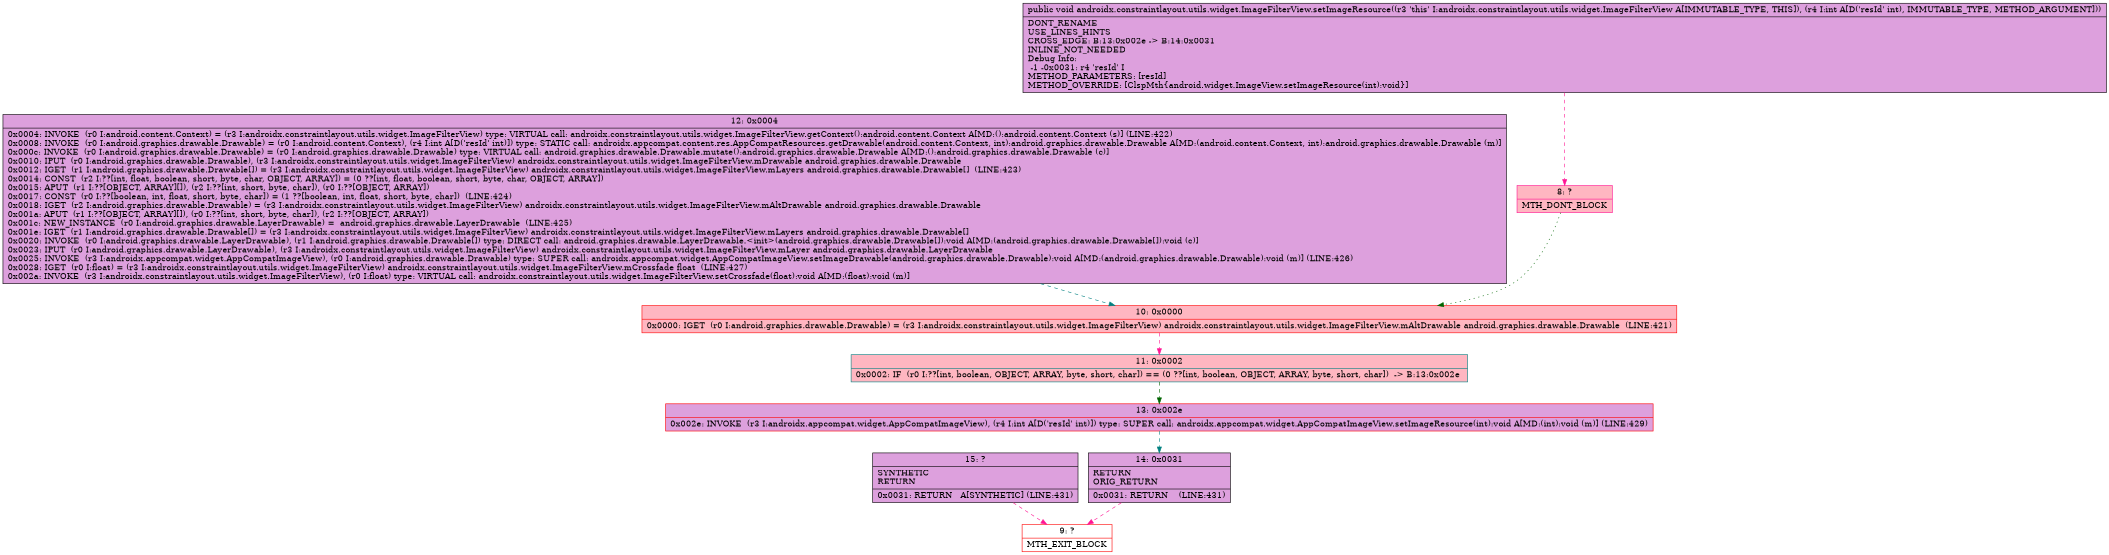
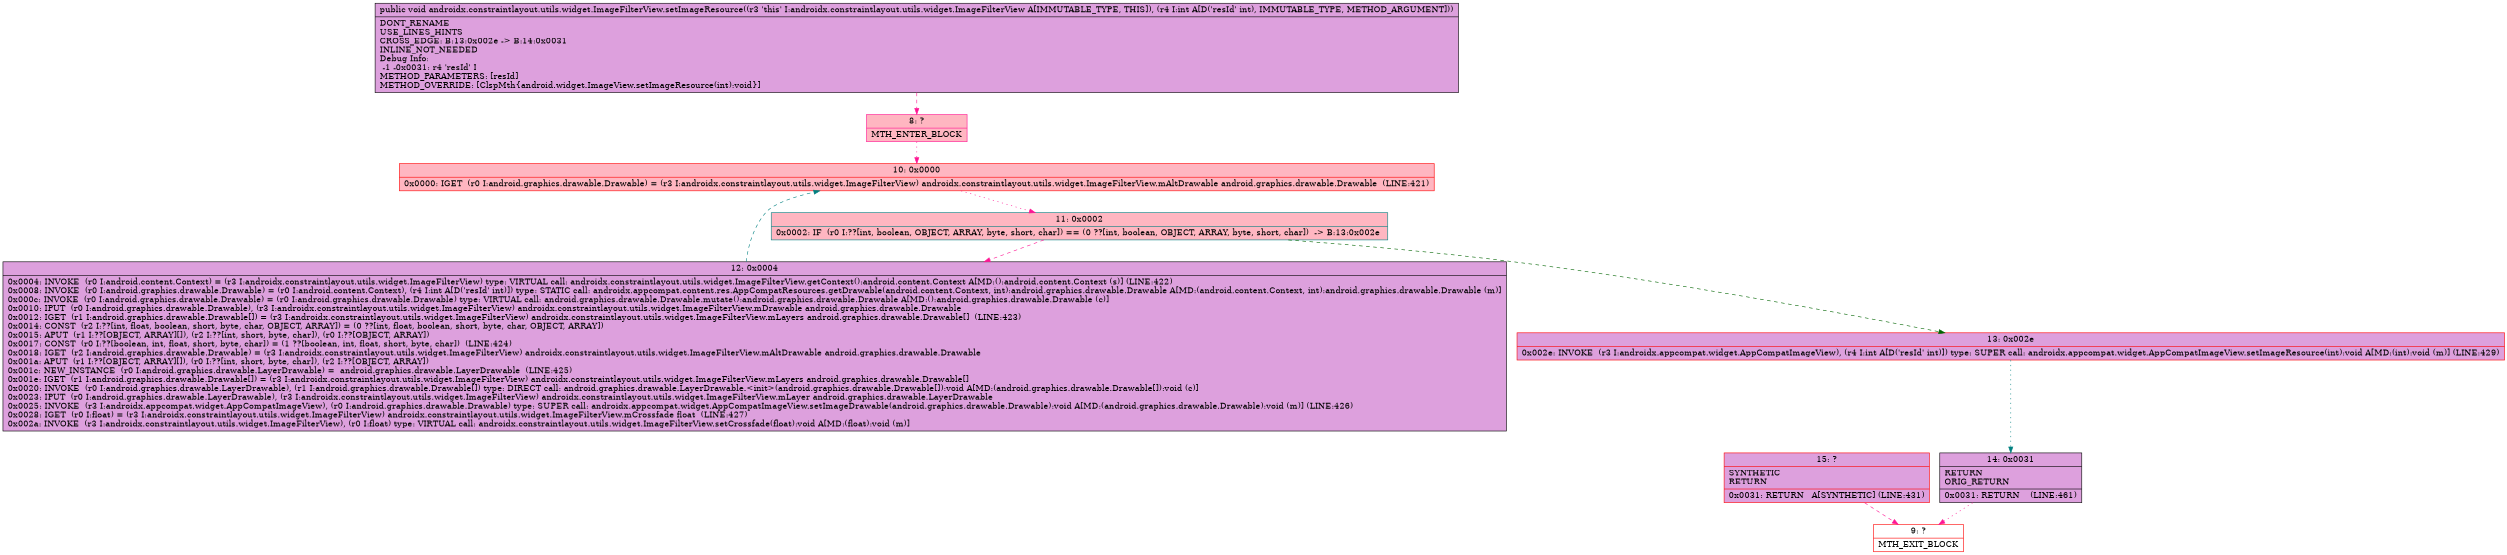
node "8: ?": text "MTH_DONT_BLOCK" -> "MTH_ENTER_BLOCK"
edge "11: 0x0002" -> "12: 0x0004": added
edge "8: ?" -> "10: 0x0000": color darkgreen -> deeppink
edge "10: 0x0000" -> "11: 0x0002": style dashed -> dotted
edge "13: 0x002e" -> "14: 0x0031": style dashed -> dotted
node "15: ?": color black -> red
node "14: 0x0031": text "0x0031: RETURN    (LINE:431)" -> "0x0031: RETURN    (LINE:461)"
edge "14: 0x0031" -> "9: ?": style dashed -> dotted
